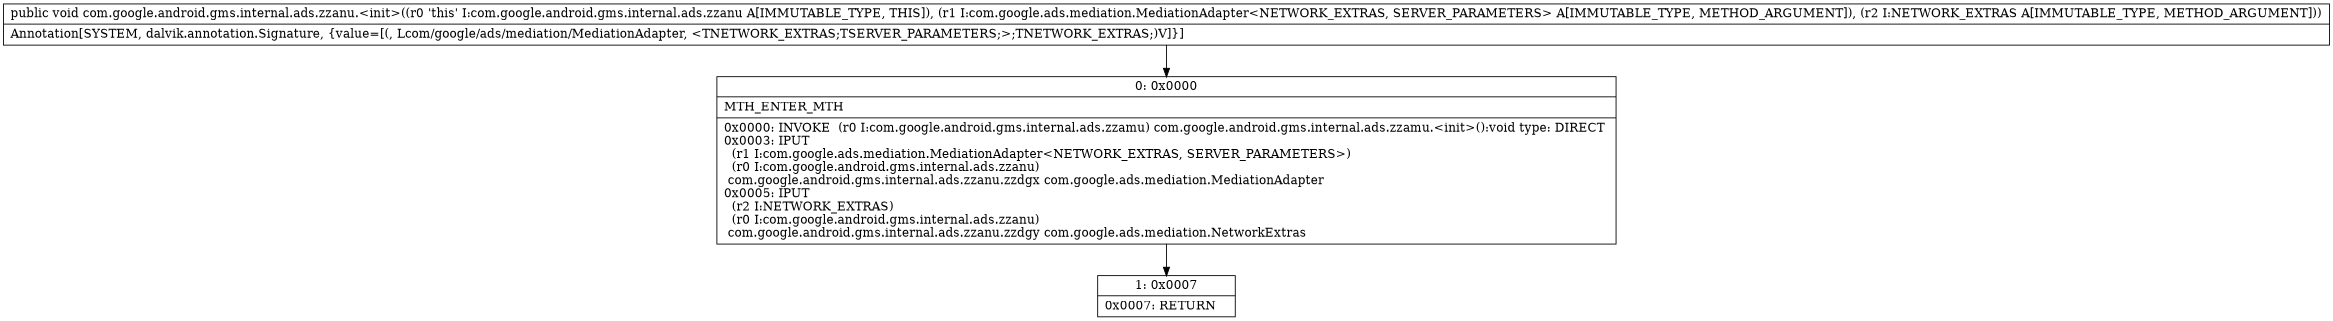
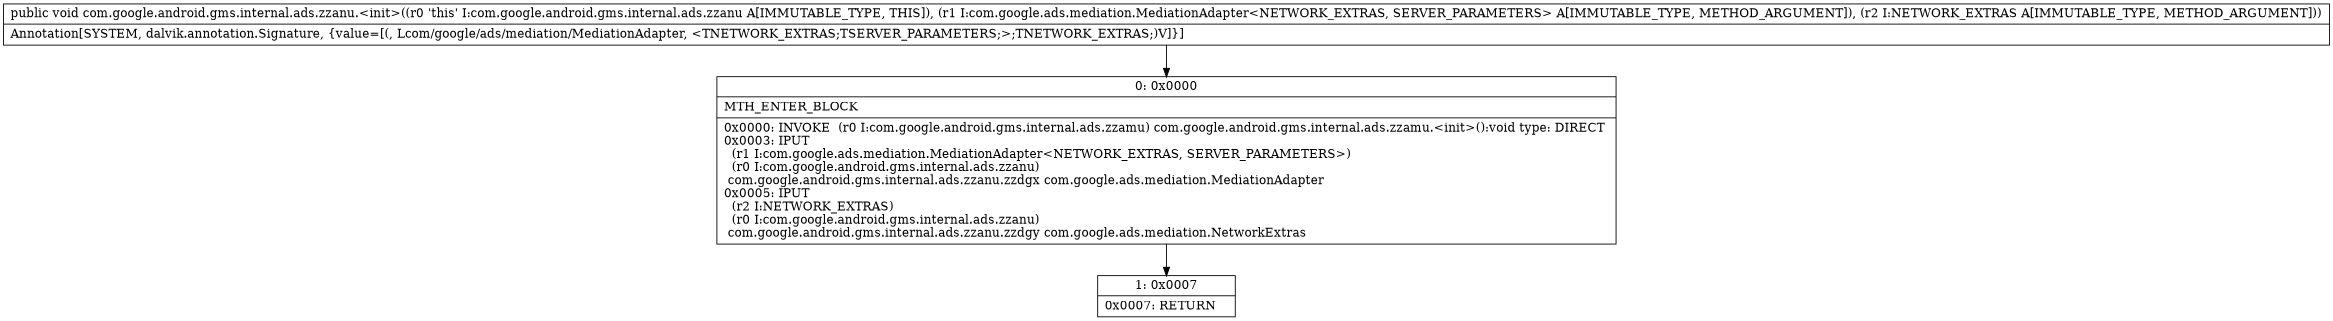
node "0: 0x0000": text "MTH_ENTER_MTH" -> "MTH_ENTER_BLOCK"
